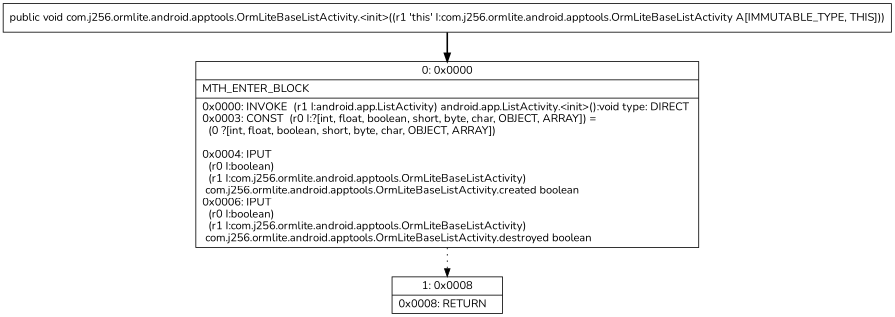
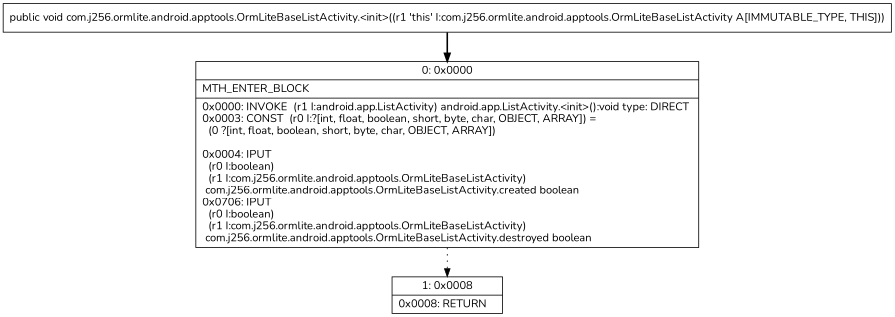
node "0: 0x0000": text "0x0006: IPUT" -> "0x0706: IPUT"
